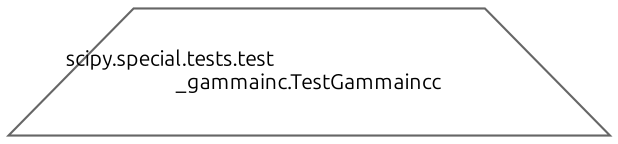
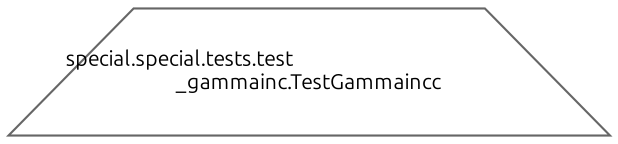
node "scipy.special.tests.test _gammainc.TestGammaincc": label "scipy.special.tests.test _gammainc.TestGammaincc" -> "special.special.tests.test _gammainc.TestGammaincc"
